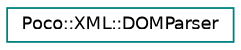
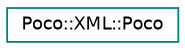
node "Poco::XML::DOMParser": label "Poco::XML::DOMParser" -> "Poco::XML::Poco"
